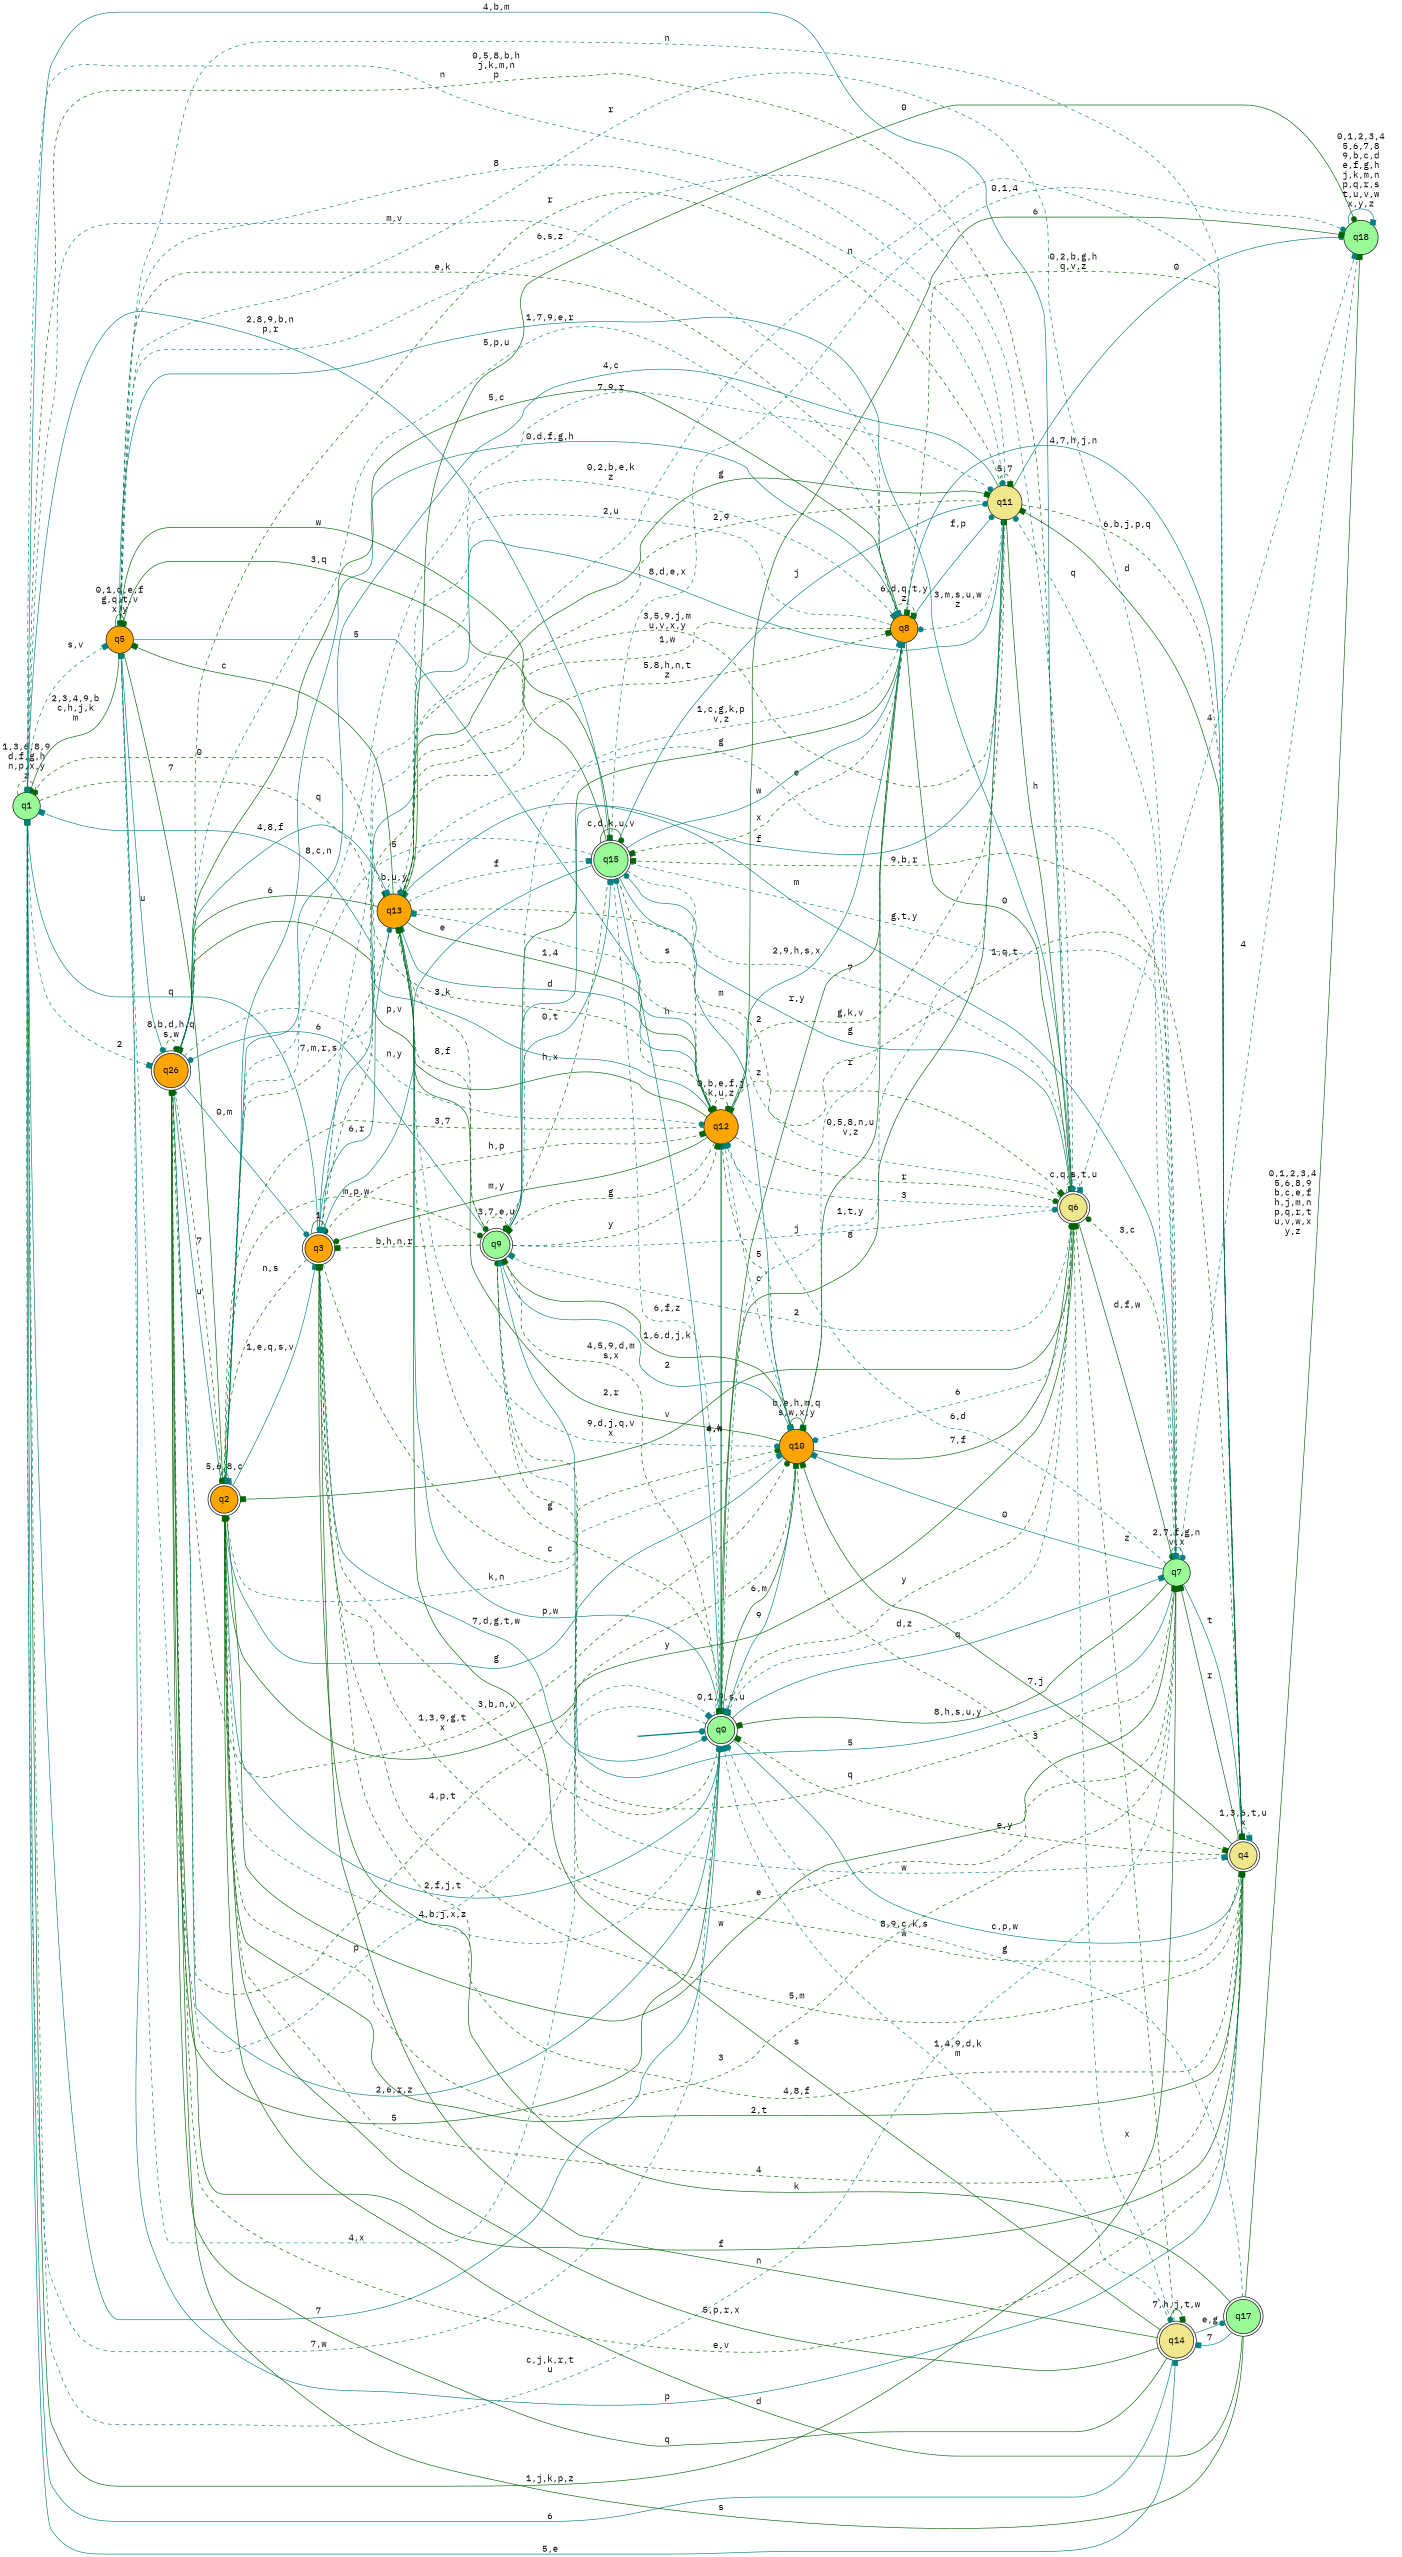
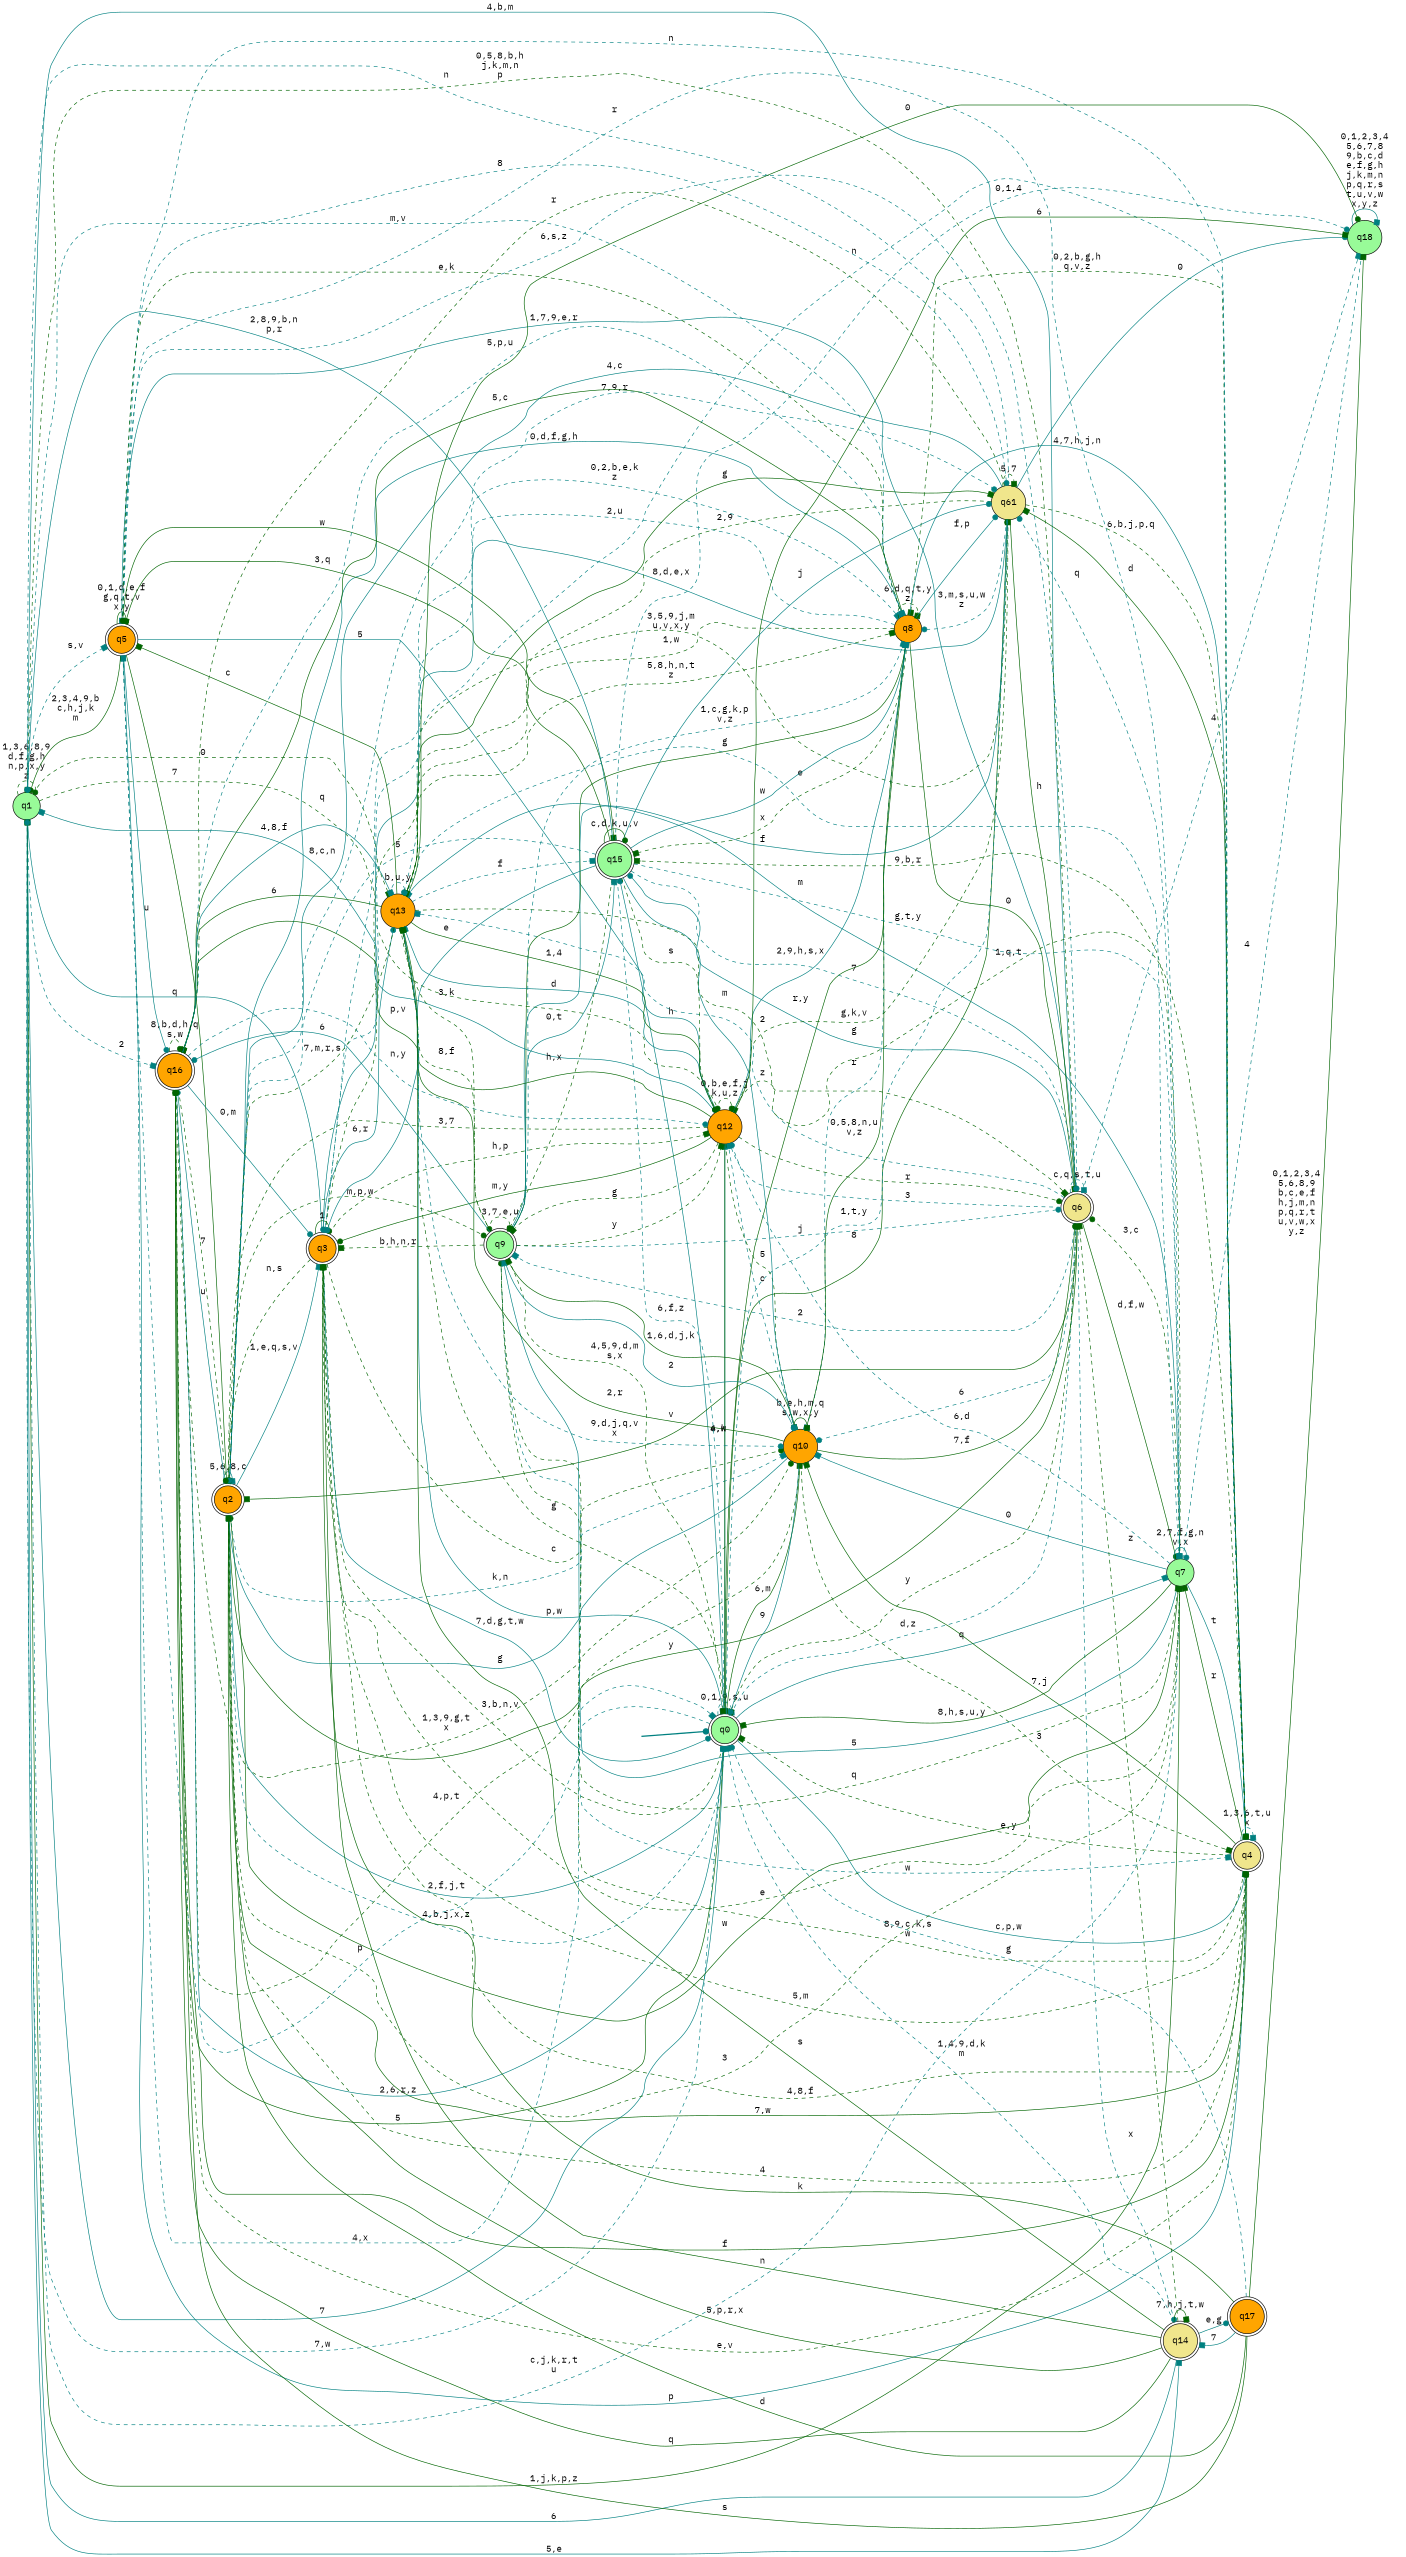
node "q11": label "q11" -> "q61"
node "q5": shape circle -> doublecircle
node "q26": label "q26" -> "q16"
edge "q2" -> "q4": label "2,t" -> "7,w"
node "q17": fillcolor palegreen -> orange
